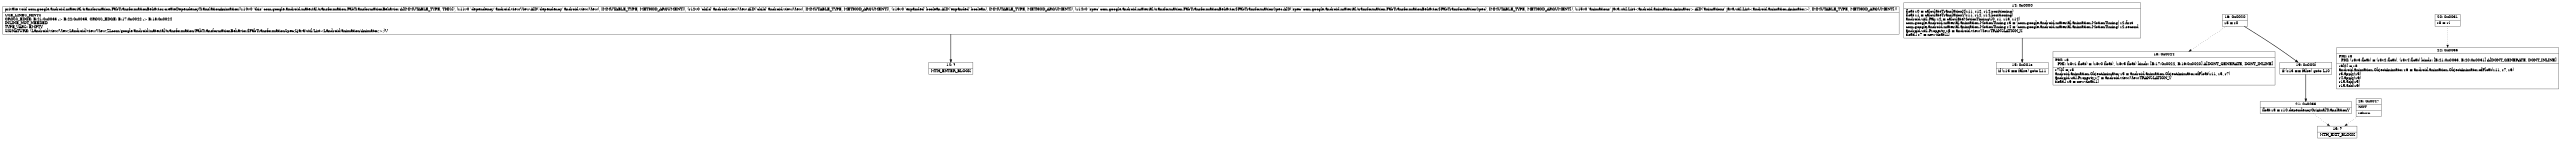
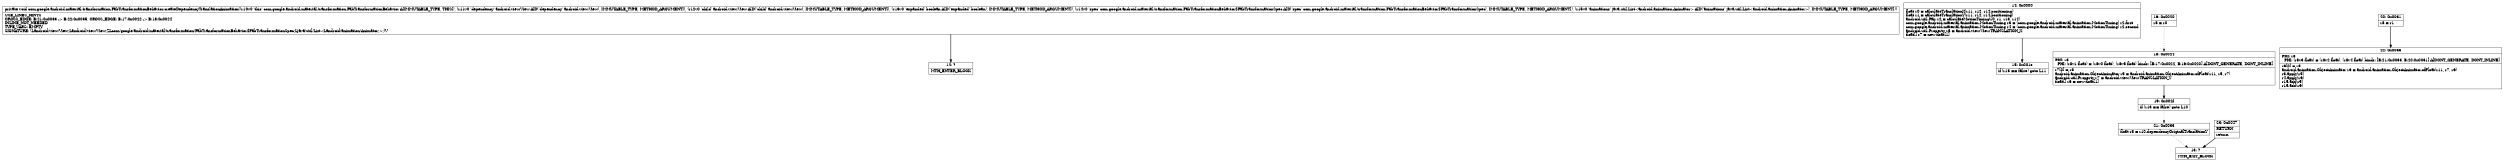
edge "20: 0x0031" -> "22: 0x0035": style dotted -> bold
edge "16: 0x0020" -> "19: 0x002f": now "18: 0x0024" -> "19: 0x002f"
edge "19: 0x002f" -> "21: 0x0033": style bold -> dotted
node "23: 0x0047": text "NOT" -> "RETURN"
edge "23: 0x0047" -> "13: ?": style dotted -> bold
